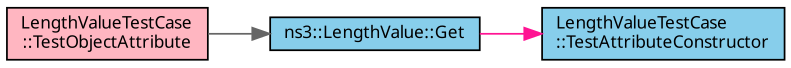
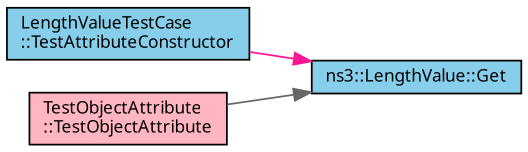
node "LengthValueTestCase ::TestObjectAttribute": label "LengthValueTestCase ::TestObjectAttribute" -> "TestObjectAttribute ::TestObjectAttribute"
edge "ns3::LengthValue::Get" -> "LengthValueTestCase ::TestAttributeConstructor": reversed
